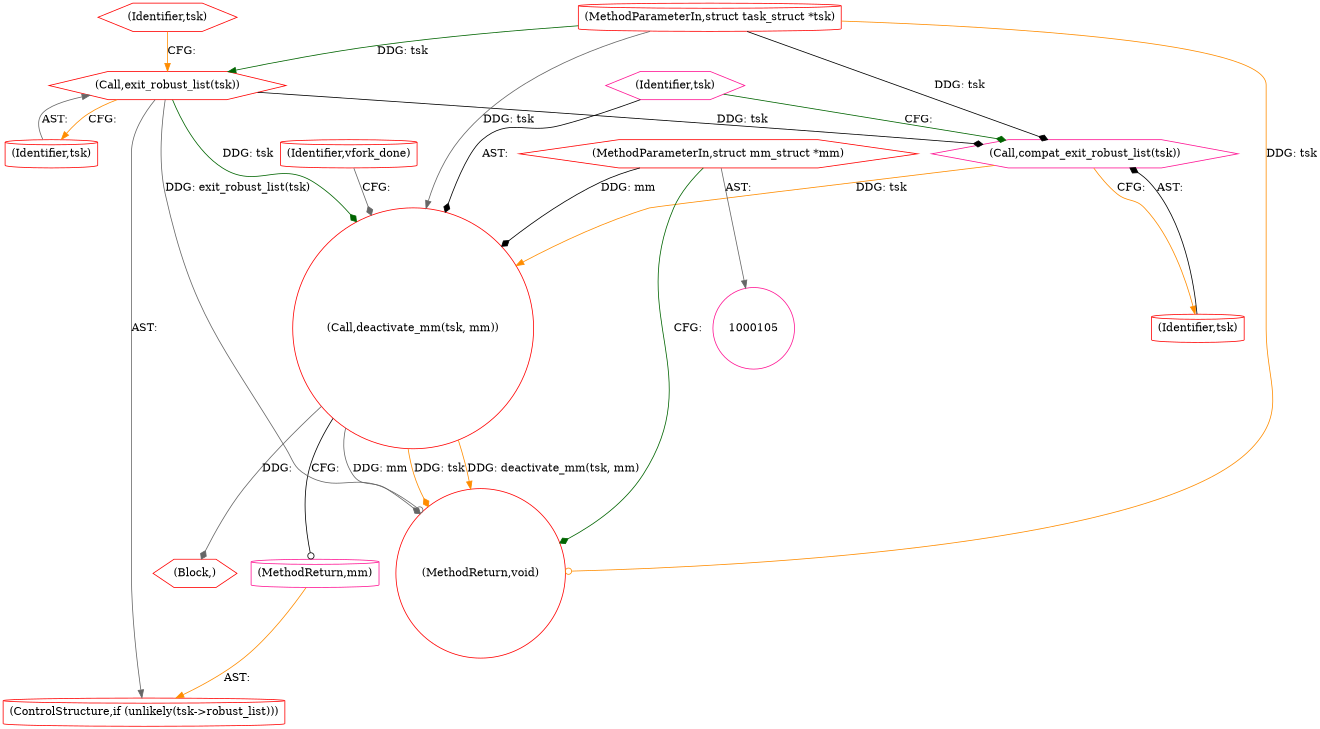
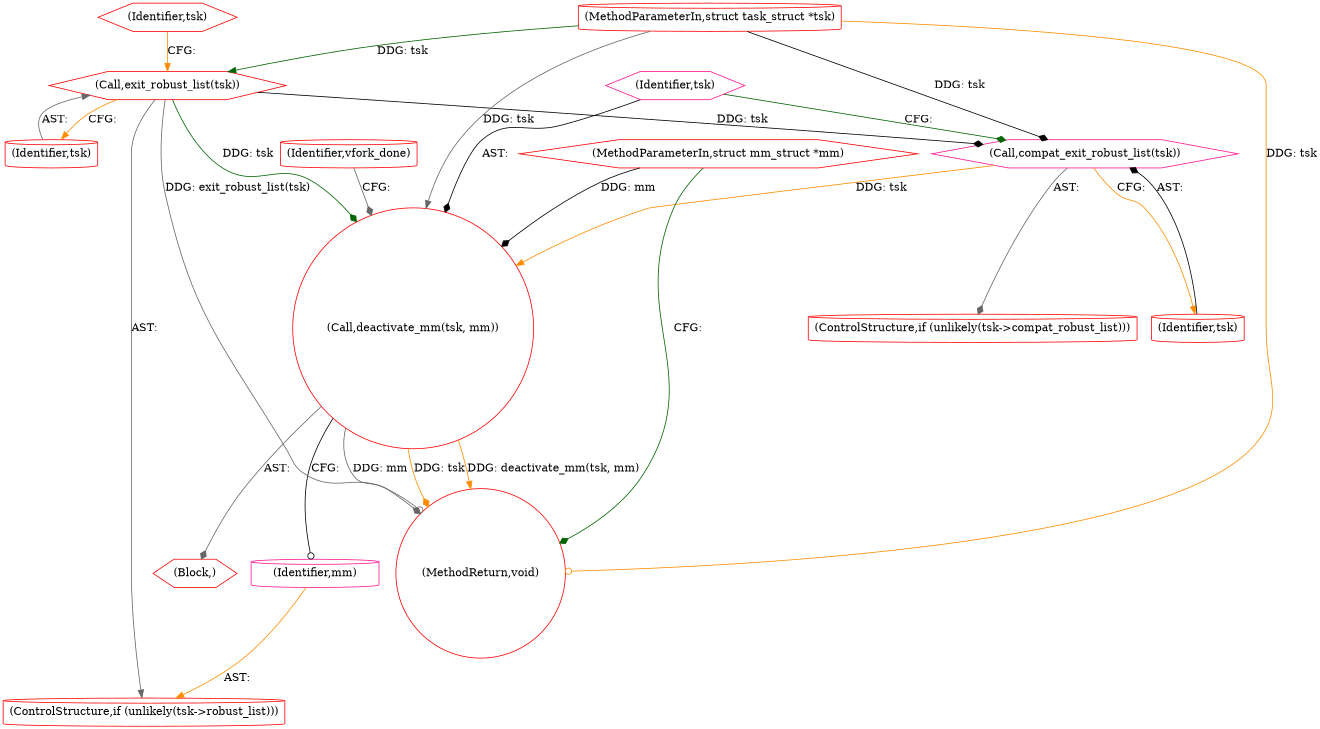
node "1000105": removed
node "(ControlStructure,if (unlikely(tsk->compat_robust_list)))": added
edge "(Call,deactivate_mm(tsk, mm))" -> "(Block,)": label "DDG: " -> "AST: "
node "(MethodReturn,mm)": label "(MethodReturn,mm)" -> "(Identifier,mm)"
